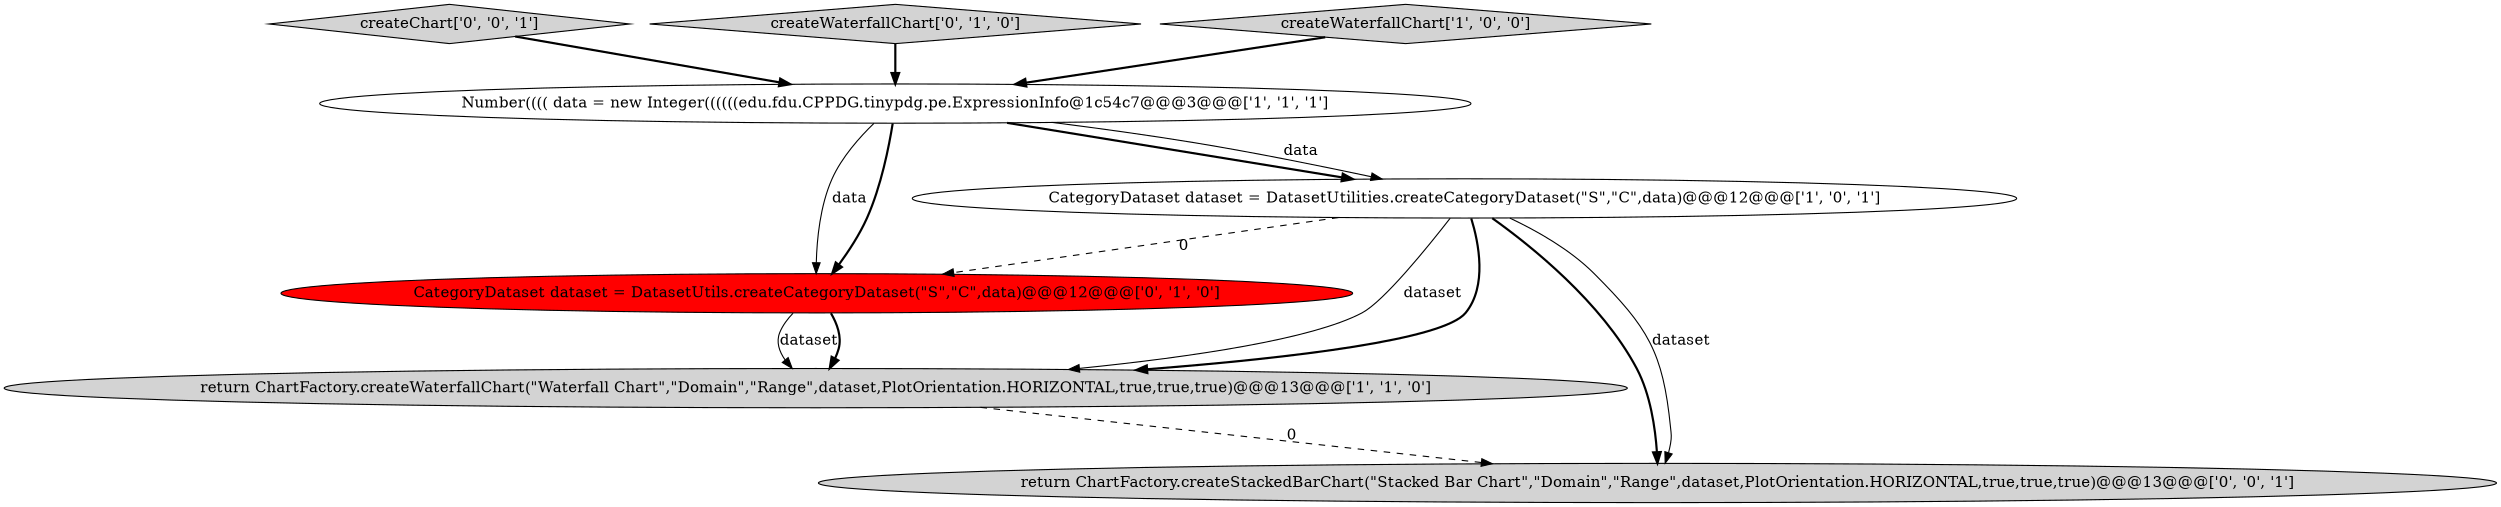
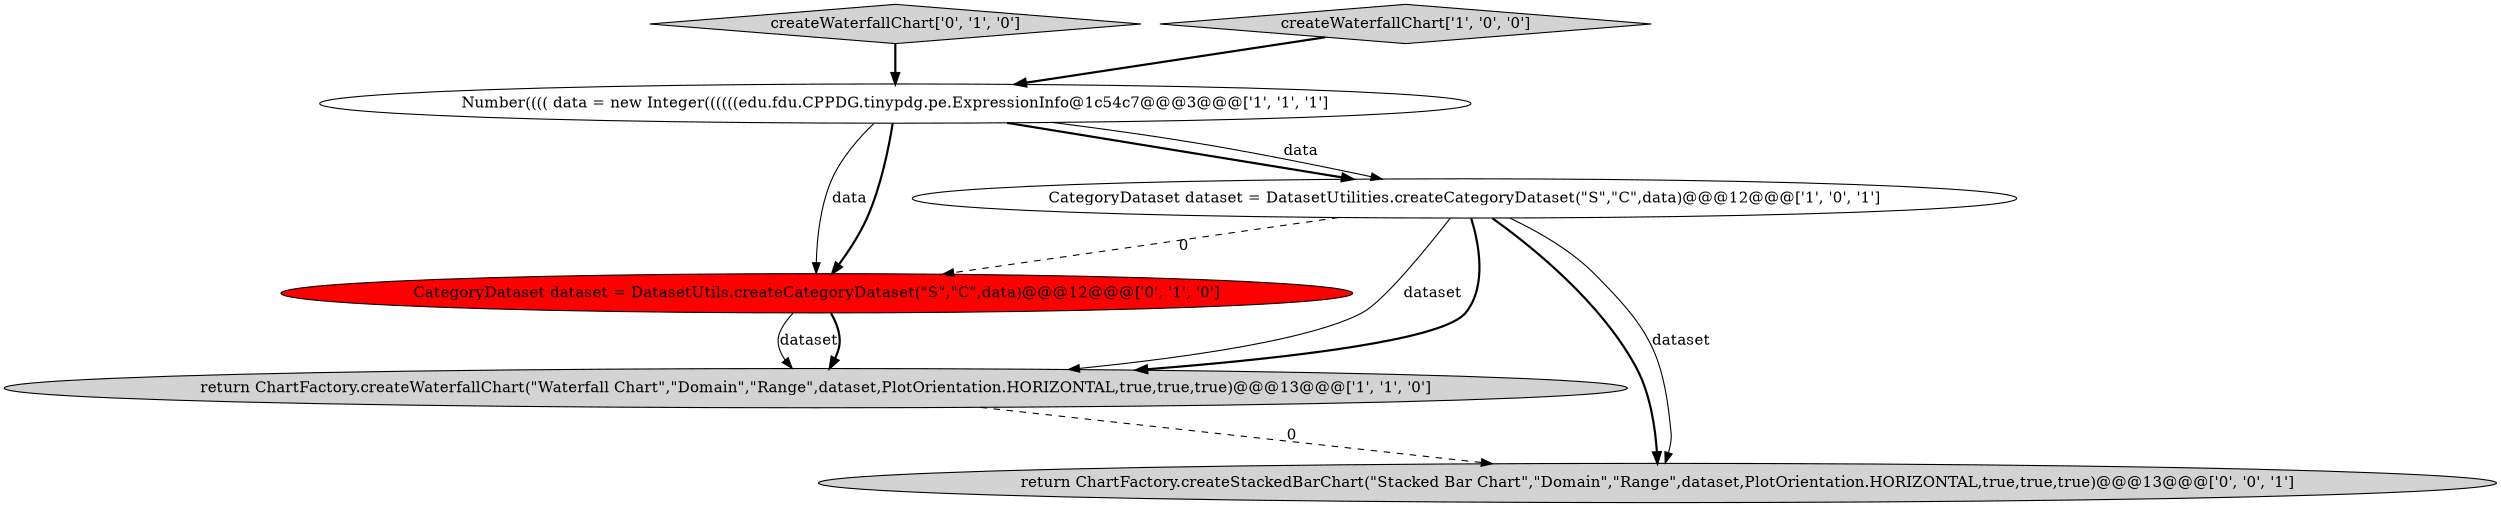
node "createChart['0', '0', '1']": removed
